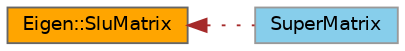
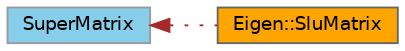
edge "SuperMatrix" -> "Eigen::SluMatrix": reversed
